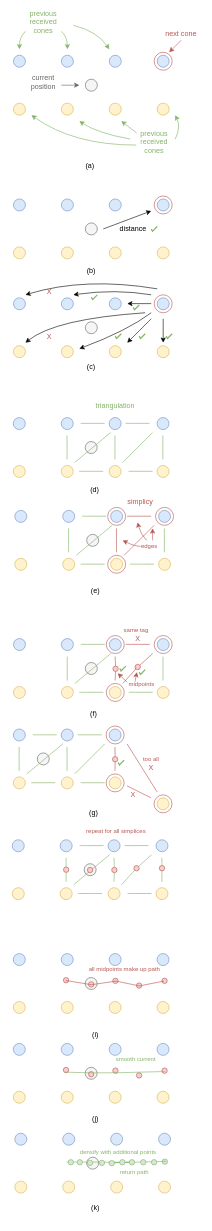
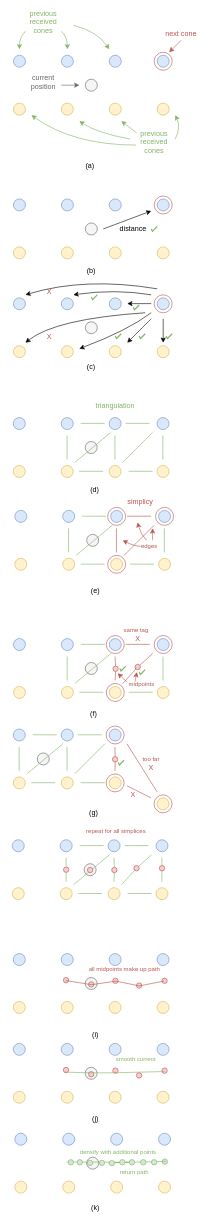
node "too all": label "too all" -> "too far"
